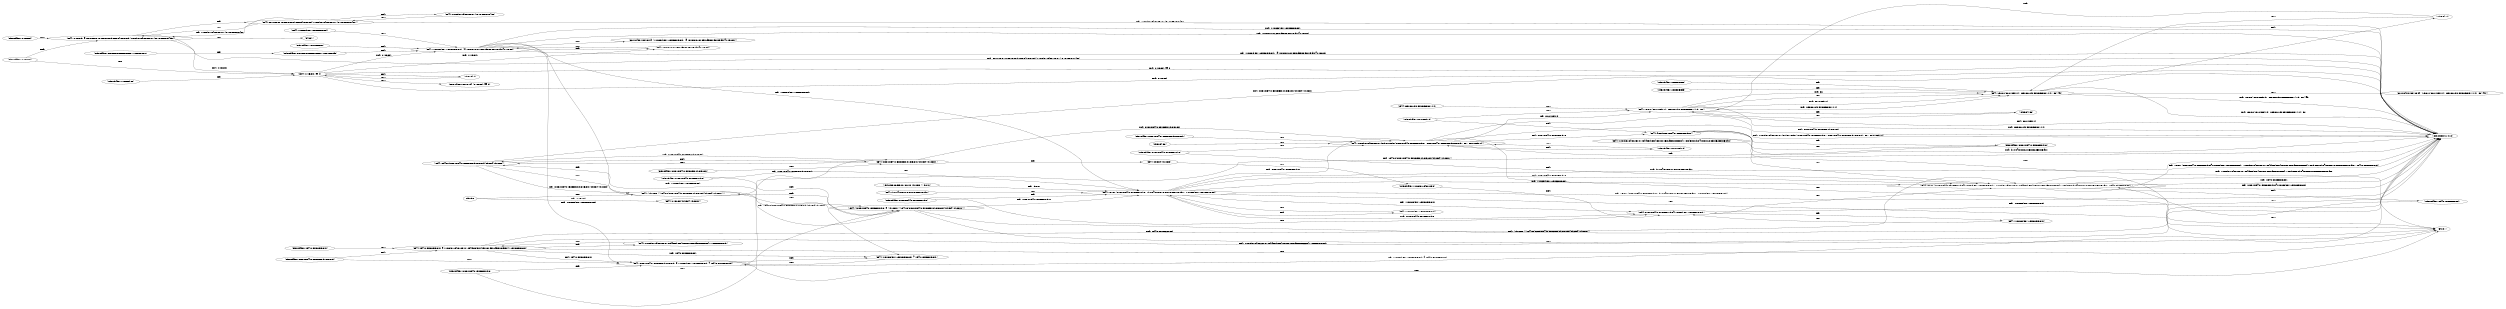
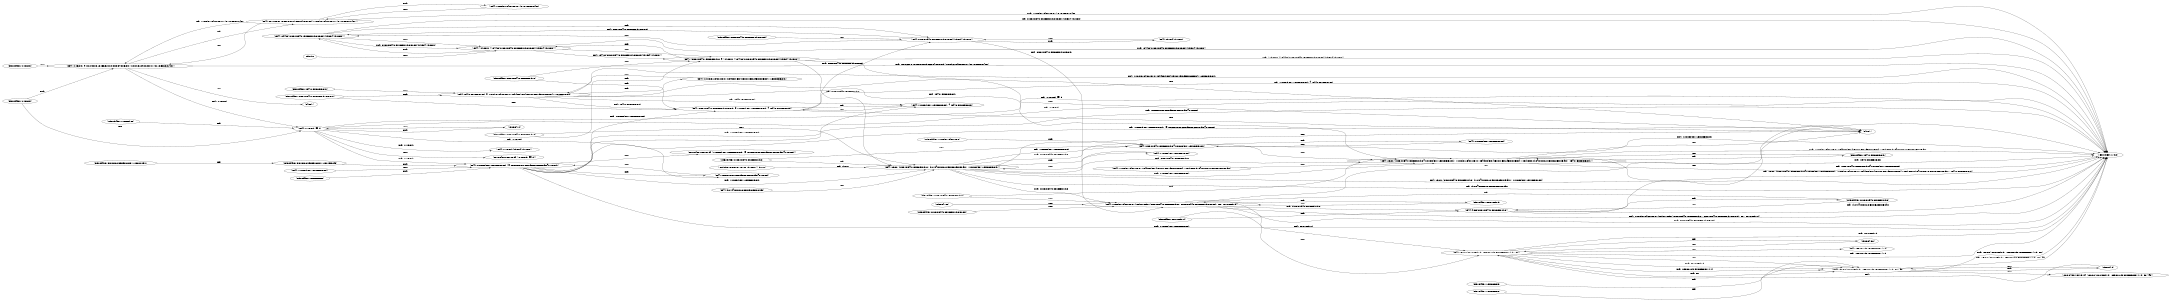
edge "(Call,peerCommitMessageData->hvi)" -> "(Call,memcmp(computedHvi, peerCommitMessageData->hvi, 32))": reversed
edge "(Call,sizeof(uint8_t))" -> "(Identifier,zrtpChannelContext)": now "(Call,sizeof(uint8_t))" -> "(Call,DHPartHelloMessageStringLength*sizeof(uint8_t))"
node "(Call,input+ZRTP_PACKET_HEADER_LENGTH)": label "(Call,input+ZRTP_PACKET_HEADER_LENGTH)" -> "(Call,input+ZRTP_PACKET_HEADER_PARSER)"
edge "1001072" -> "(Call,pvLength*sizeof(uint8_t))": now "(Call,pvLength == 0)" -> "(Call,pvLength*sizeof(uint8_t))"
